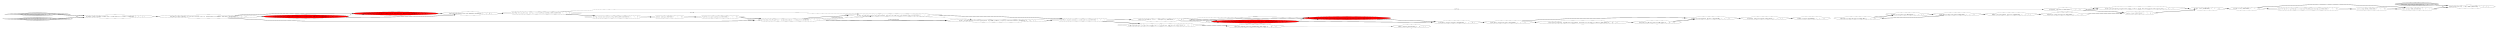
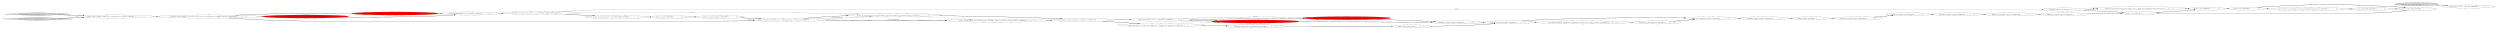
edge "time.sleep(1000L)@@@30@@@['1', '1', '1']" -> "assertStatistics(3,1,100,1000L)@@@31@@@['1', '1', '1']": now "time.sleep(1000L)@@@30@@@['1', '1', '1']" -> "herder.tick()@@@31@@@['1', '1', '0']"
edge "PowerMock.expectLastCall()@@@23@@@['1', '1', '1']" -> "PowerMock.expectLastCall()@@@21@@@['1', '1', '1']": now "member.wakeup()@@@20@@@['1', '1', '1']" -> "PowerMock.expectLastCall()@@@21@@@['1', '1', '1']"
edge "expectPostRebalanceCatchup(SNAPSHOT)@@@13@@@['0', '0', '1']" -> "member.wakeup()@@@14@@@['0', '0', '1']": style dashed -> bold
edge "member.wakeup()@@@14@@@['0', '0', '1']" -> "PowerMock.expectLastCall()@@@15@@@['1', '1', '1']": added
